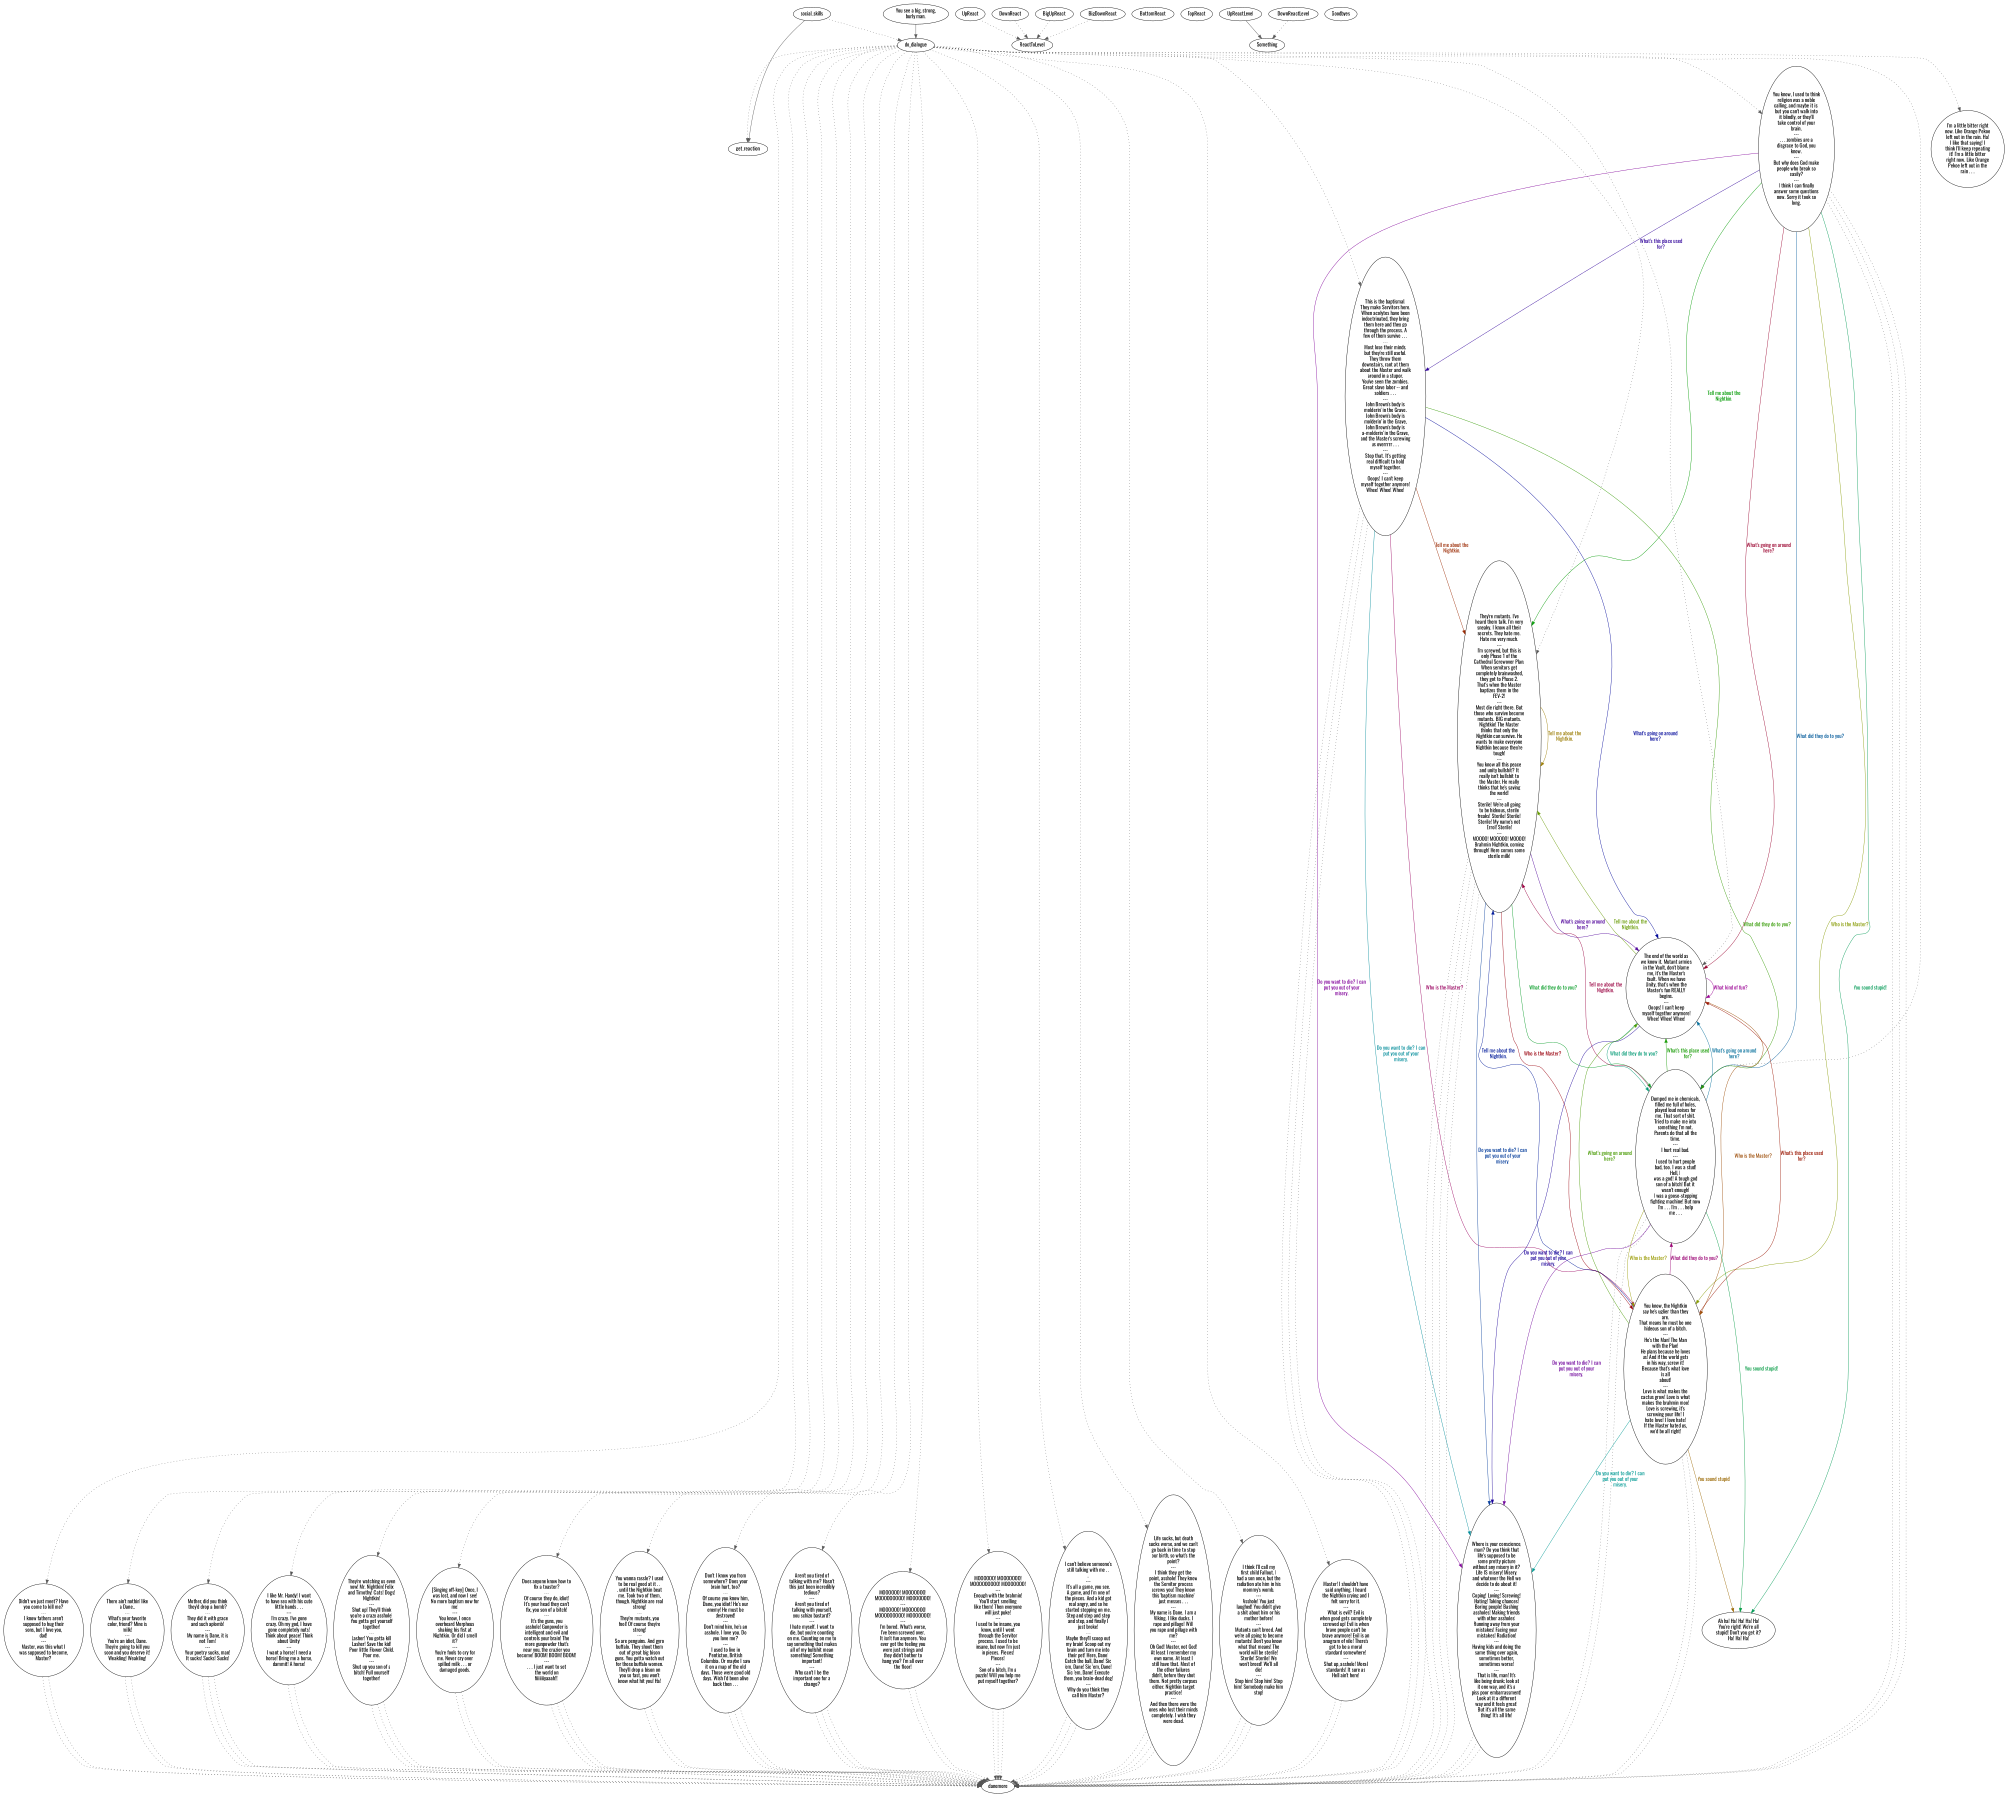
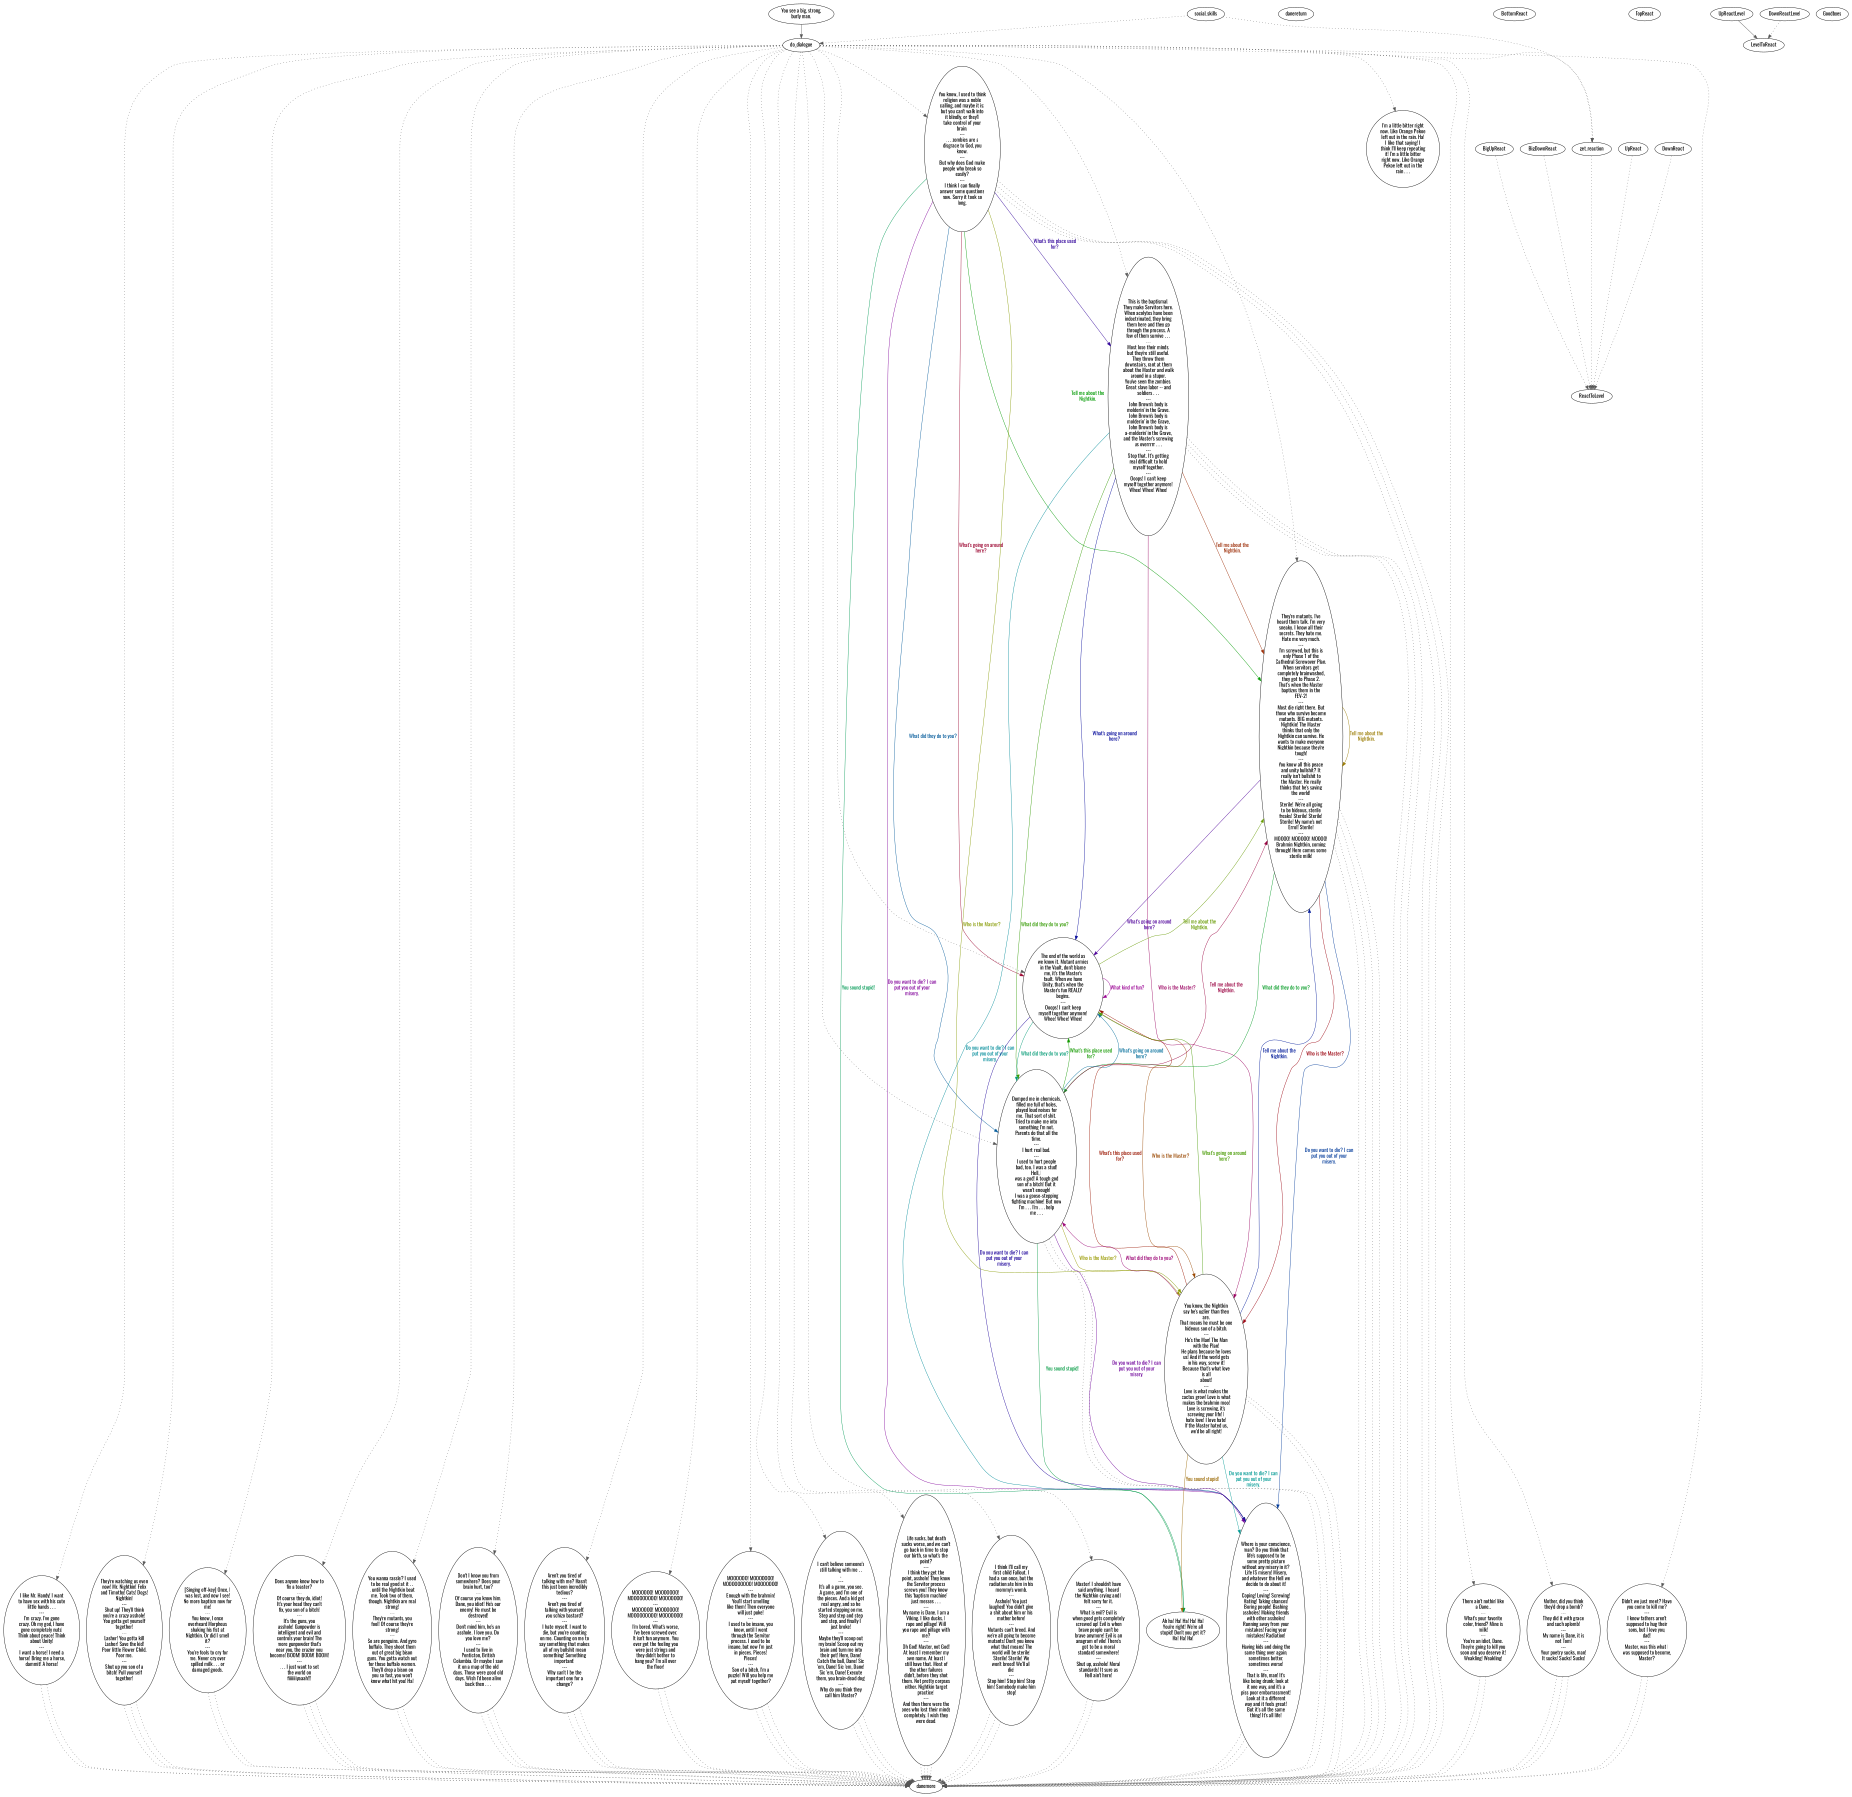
node "danereturn": added
node "Something": label "Something" -> "LevelToReact"
edge "social_skills" -> "get_reaction": style solid -> dotted
edge "get_reaction" -> "ReactToLevel": added
